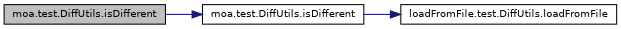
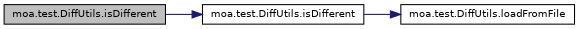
node "loadFromFile.test.DiffUtils.loadFromFile": label "loadFromFile.test.DiffUtils.loadFromFile" -> "moa.test.DiffUtils.loadFromFile"
